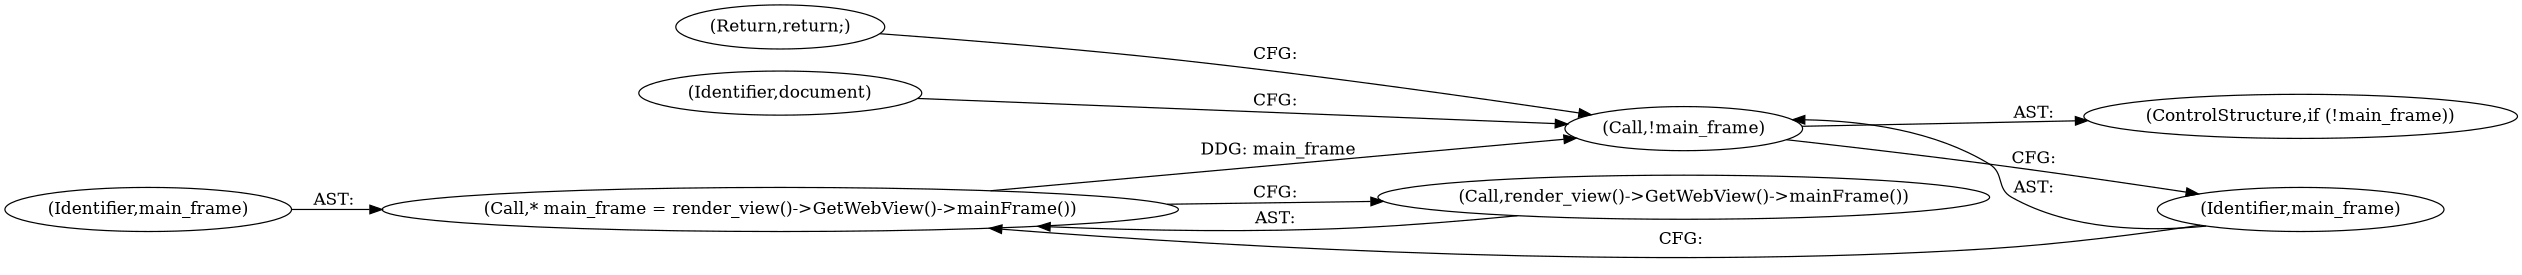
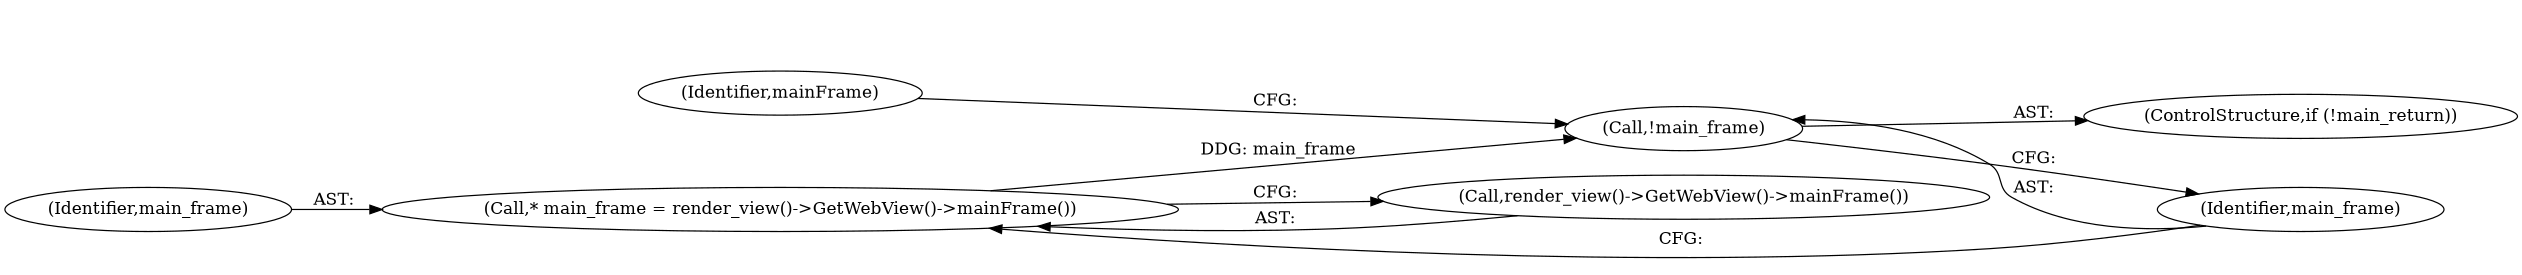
node "(Return,return;)": removed
node "(Identifier,document)": label "(Identifier,document)" -> "(Identifier,mainFrame)"
node "(ControlStructure,if (!main_frame))": label "(ControlStructure,if (!main_frame))" -> "(ControlStructure,if (!main_return))"
